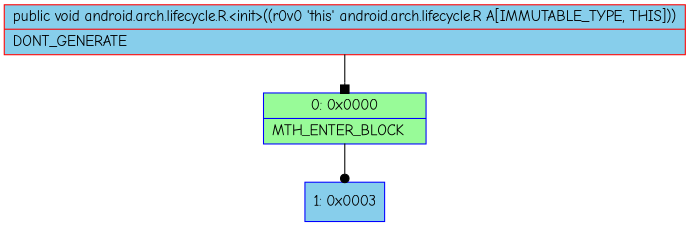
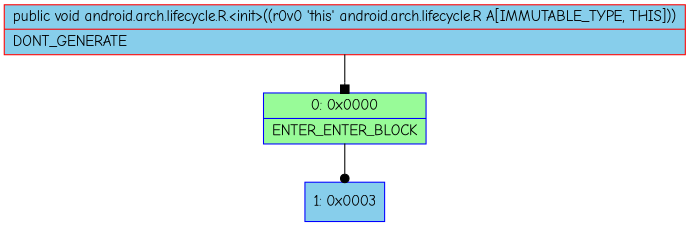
node "0: 0x0000": text "MTH_ENTER_BLOCK" -> "ENTER_ENTER_BLOCK"
